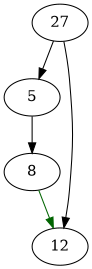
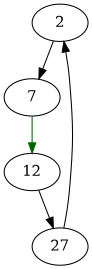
node "5": label "5" -> "2"
edge "27" -> "12": reversed
node "8": label "8" -> "7"
